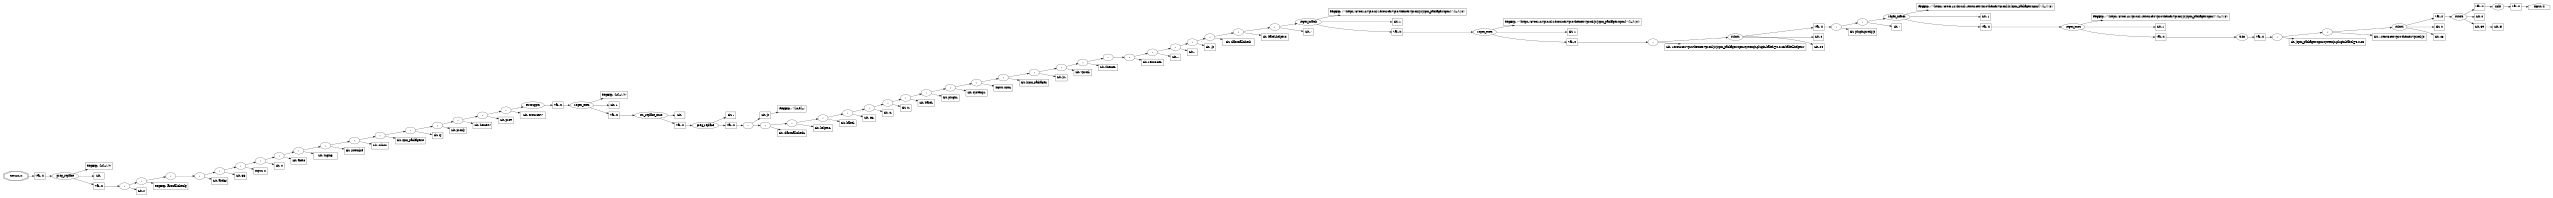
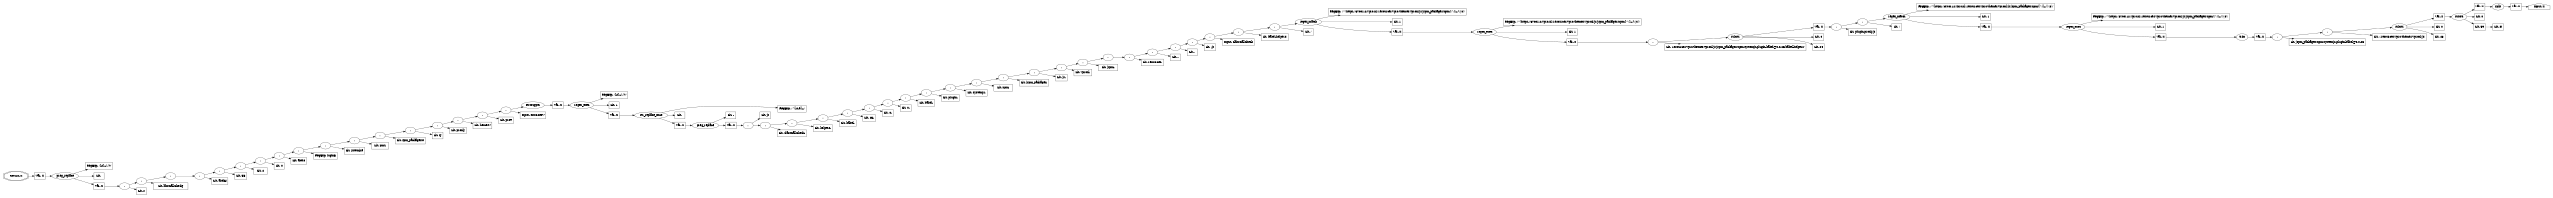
node "Lit: classCallCheck": label "Lit: classCallCheck" -> "Input: classCallCheck"
node "Lit: themes-": label "Lit: themes-" -> "Lit: jspm-"
node "Input: npm-": label "Input: npm-" -> "Lit: npm-"
edge "Lit: js" -> "RegExp: /^[-0-9]+/": now "str_replace_once" -> "RegExp: /^[-0-9]+/"
node "Lit: esourcesV": label "Lit: esourcesV" -> "Input: esourcesV"
node "Lit: substr": label "Lit: substr" -> "Lit: pmS"
node "Lit: luginB": label "Lit: luginB" -> "RegExp: luginB"
node "Input: 2": label "Input: 2" -> "Lit: 2"
node "RegExp: lassCallCheckJ": label "RegExp: lassCallCheckJ" -> "Lit: lassCallCheckJ"
